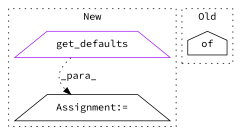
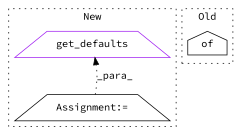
edge "get_defaults" -> "Assignment:=": reversed
